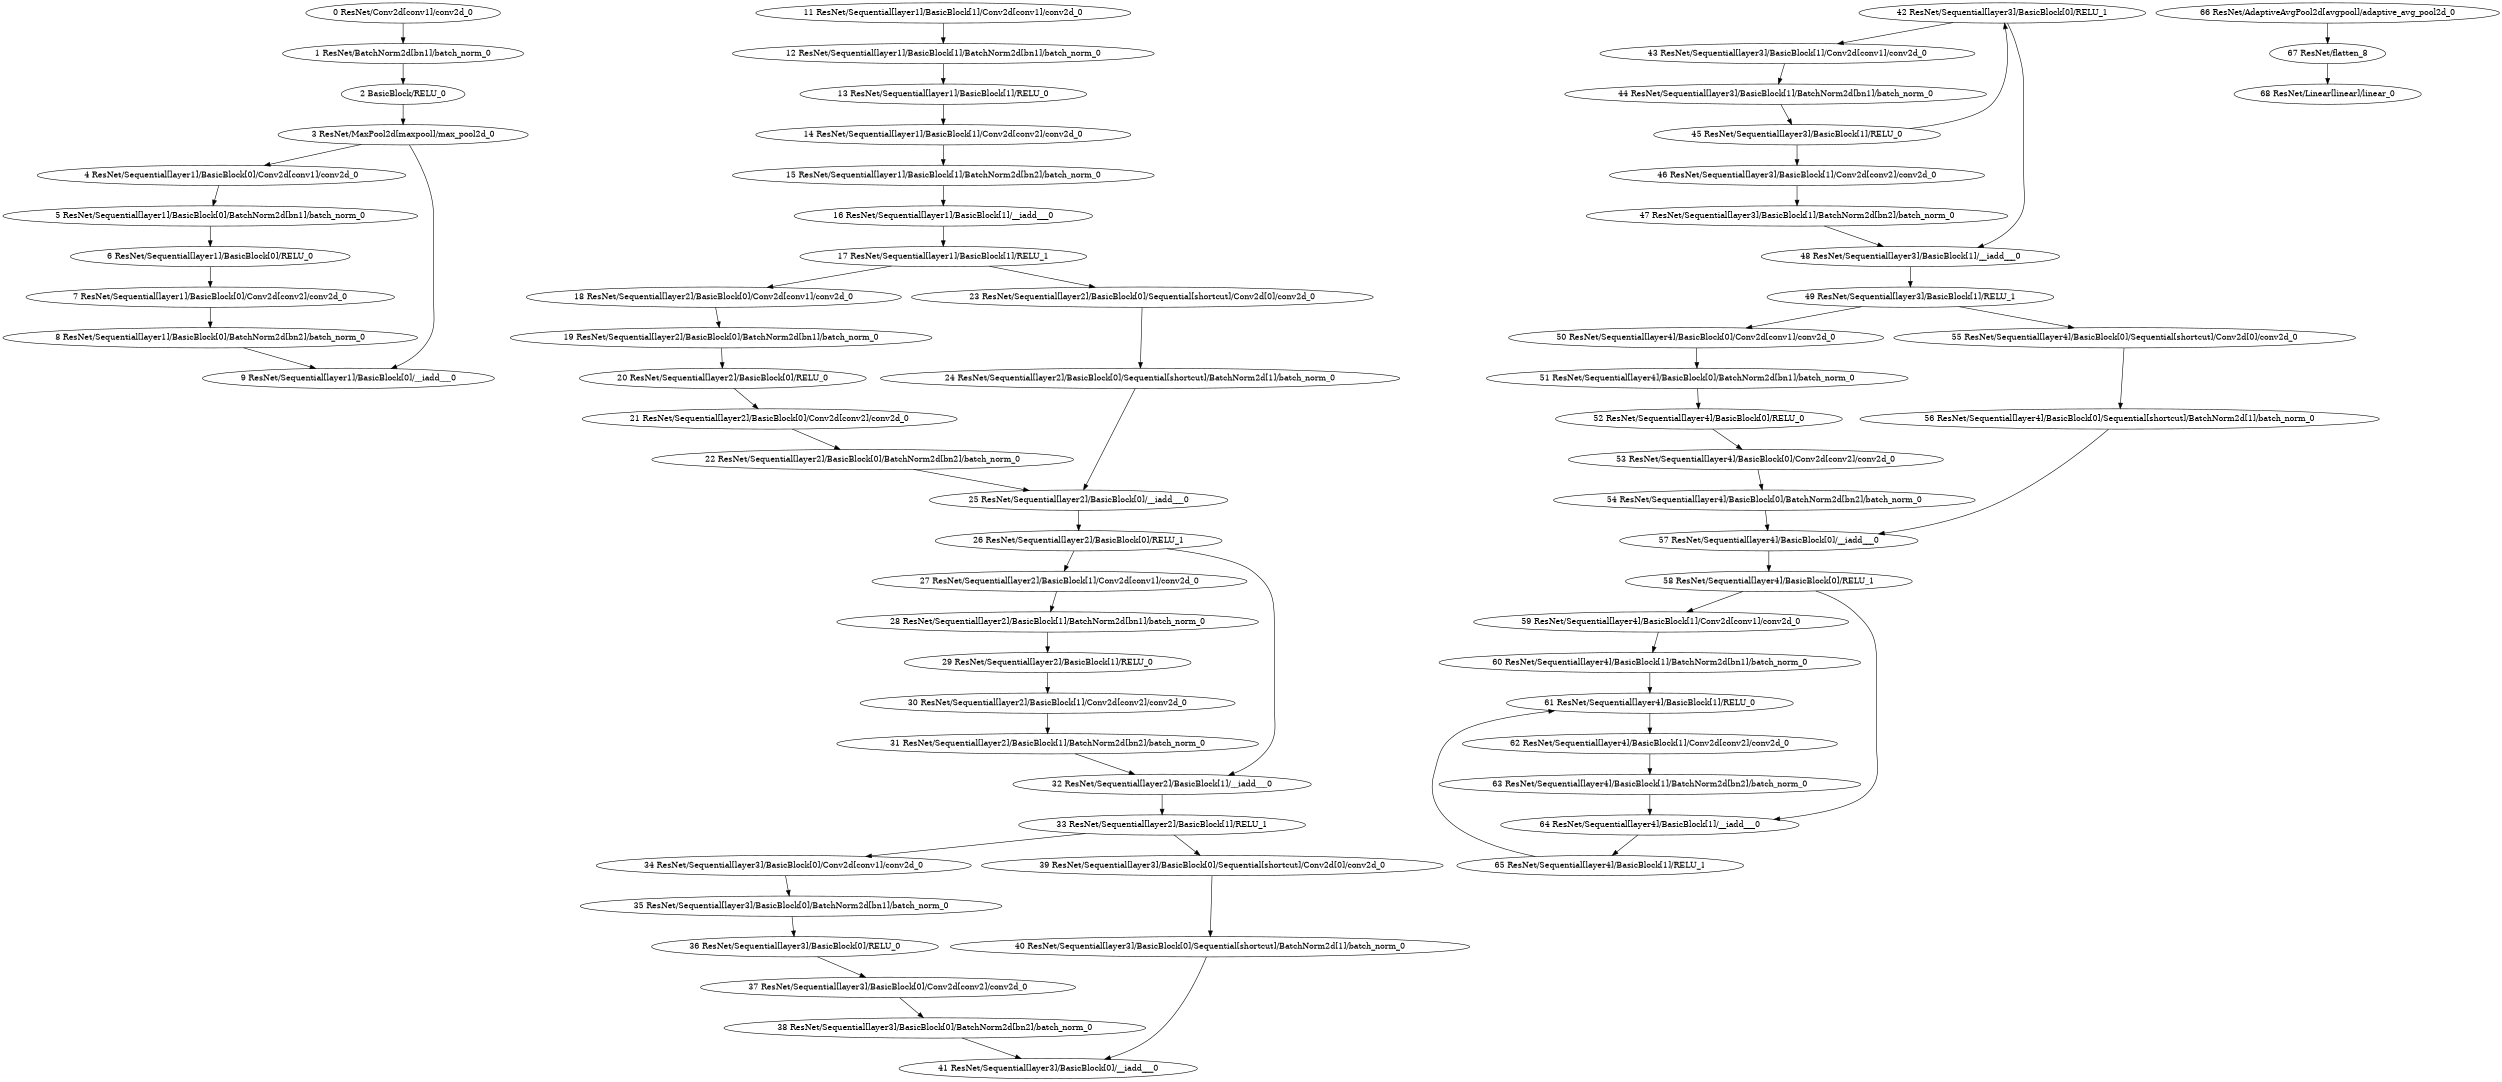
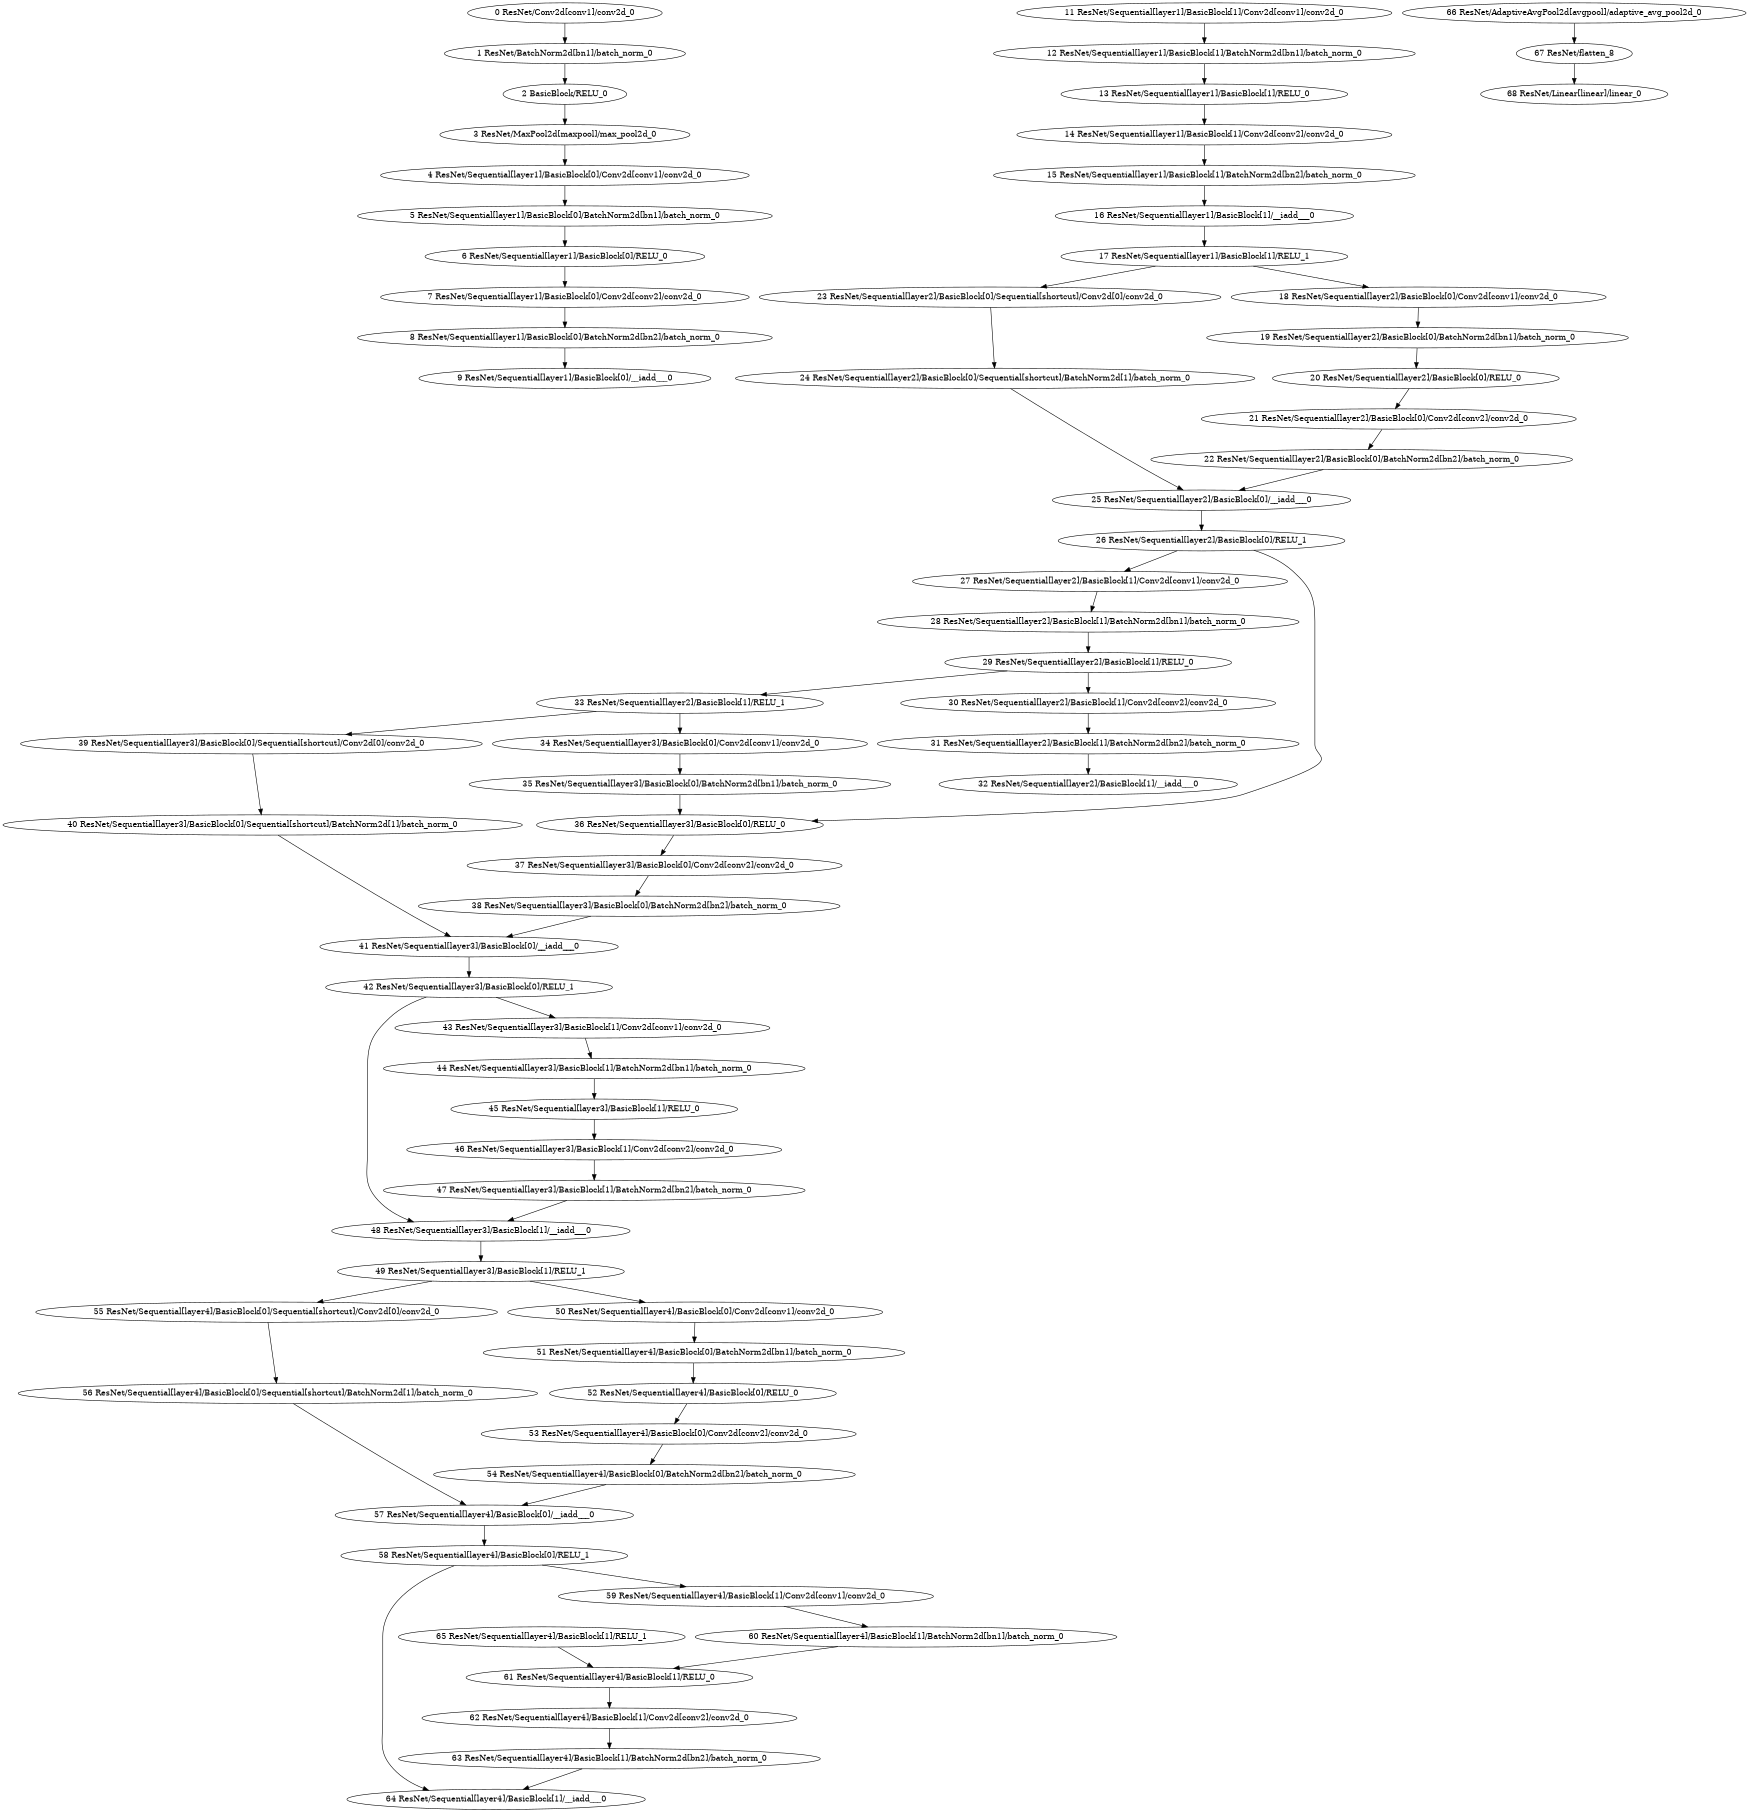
edge "45 ResNet/Sequential[layer3]/BasicBlock[1]/RELU_0" -> "42 ResNet/Sequential[layer3]/BasicBlock[0]/RELU_1": now "41 ResNet/Sequential[layer3]/BasicBlock[0]/__iadd___0" -> "42 ResNet/Sequential[layer3]/BasicBlock[0]/RELU_1"
edge "3 ResNet/MaxPool2d[maxpool]/max_pool2d_0" -> "9 ResNet/Sequential[layer1]/BasicBlock[0]/__iadd___0": removed
edge "26 ResNet/Sequential[layer2]/BasicBlock[0]/RELU_1" -> "32 ResNet/Sequential[layer2]/BasicBlock[1]/__iadd___0": now "26 ResNet/Sequential[layer2]/BasicBlock[0]/RELU_1" -> "36 ResNet/Sequential[layer3]/BasicBlock[0]/RELU_0"
edge "32 ResNet/Sequential[layer2]/BasicBlock[1]/__iadd___0" -> "33 ResNet/Sequential[layer2]/BasicBlock[1]/RELU_1": now "29 ResNet/Sequential[layer2]/BasicBlock[1]/RELU_0" -> "33 ResNet/Sequential[layer2]/BasicBlock[1]/RELU_1"
edge "64 ResNet/Sequential[layer4]/BasicBlock[1]/__iadd___0" -> "65 ResNet/Sequential[layer4]/BasicBlock[1]/RELU_1": removed
